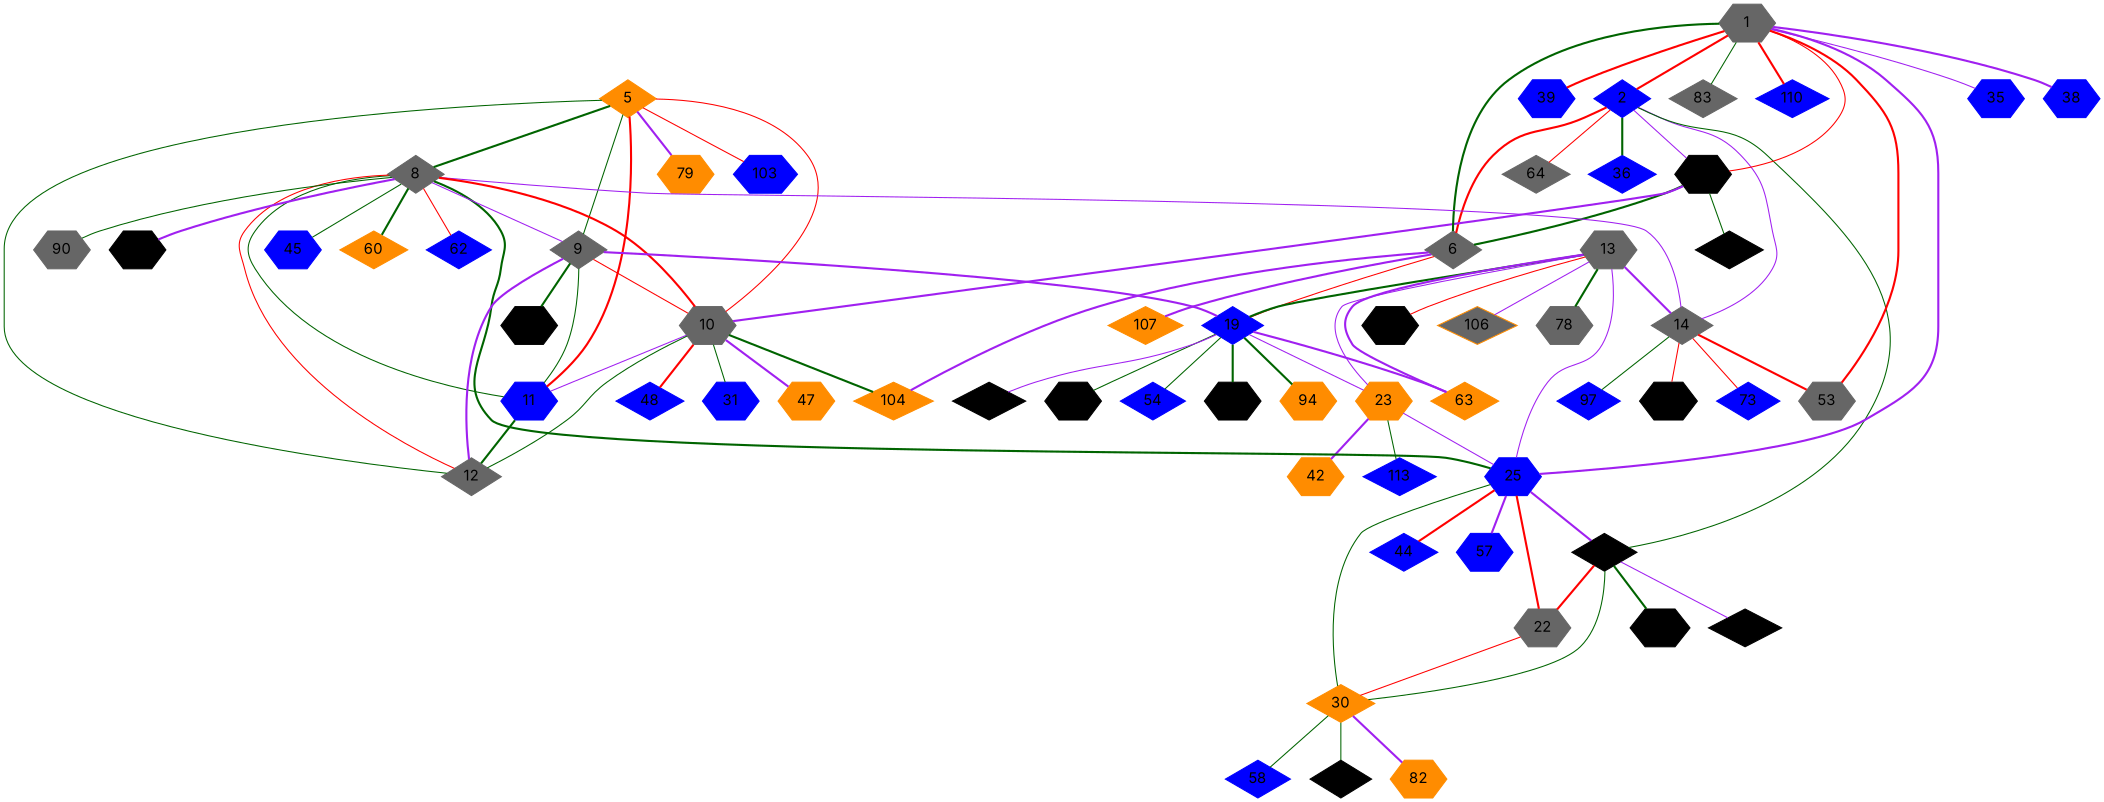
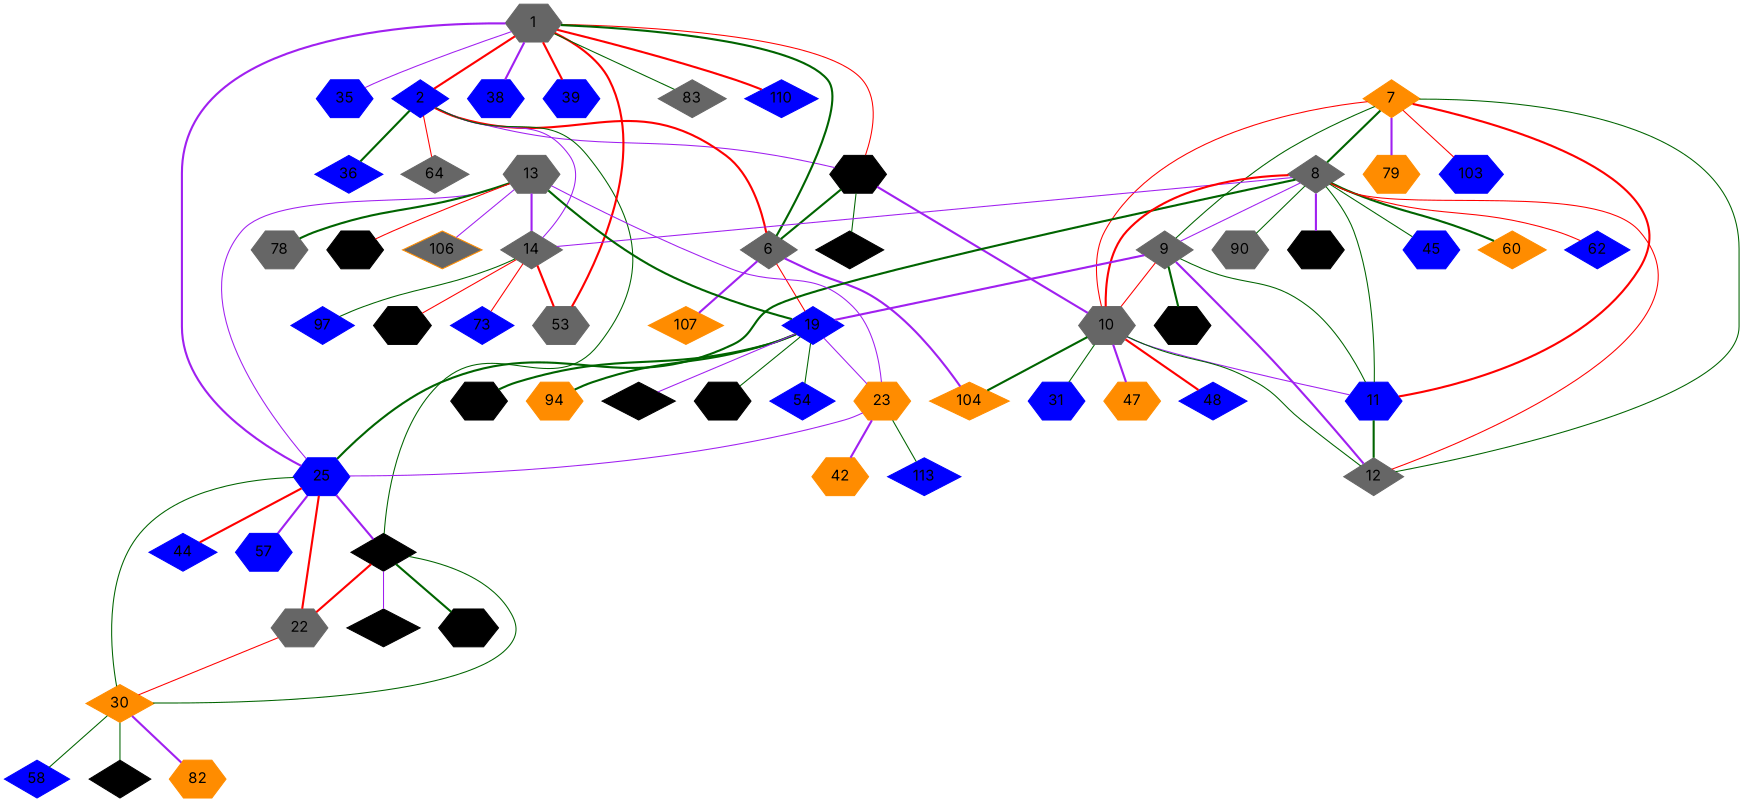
node "5": label "5" -> "7"
node "63": removed
